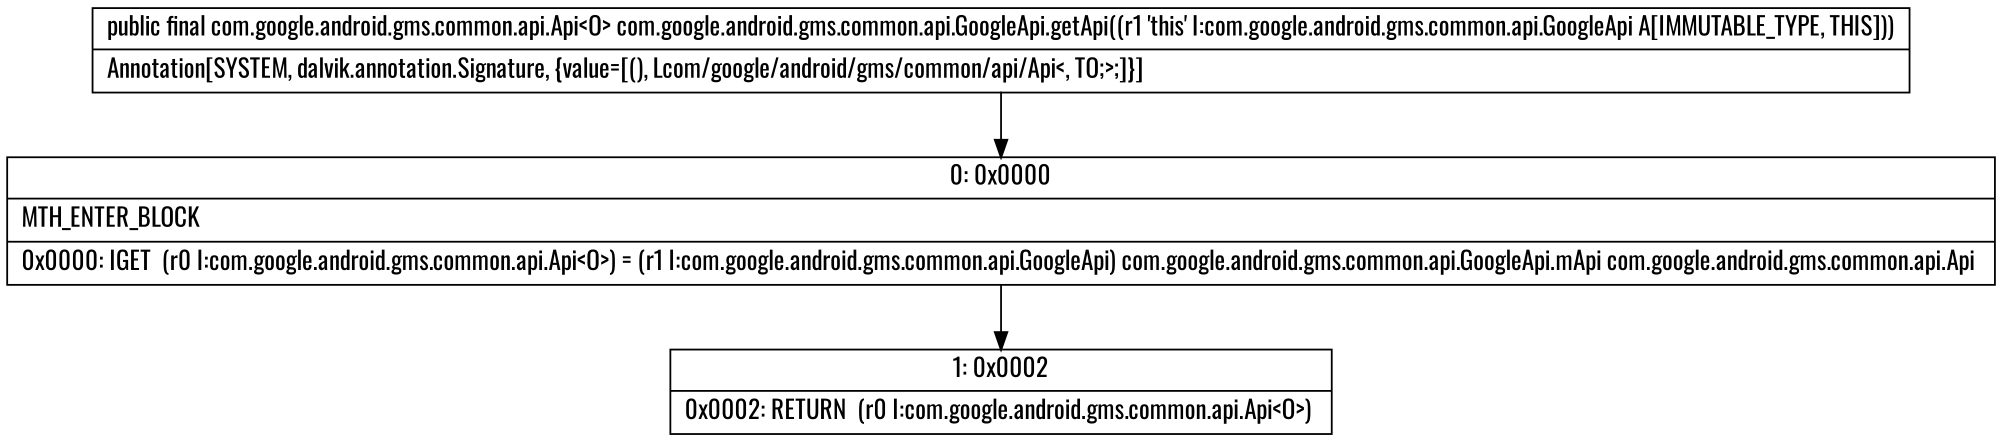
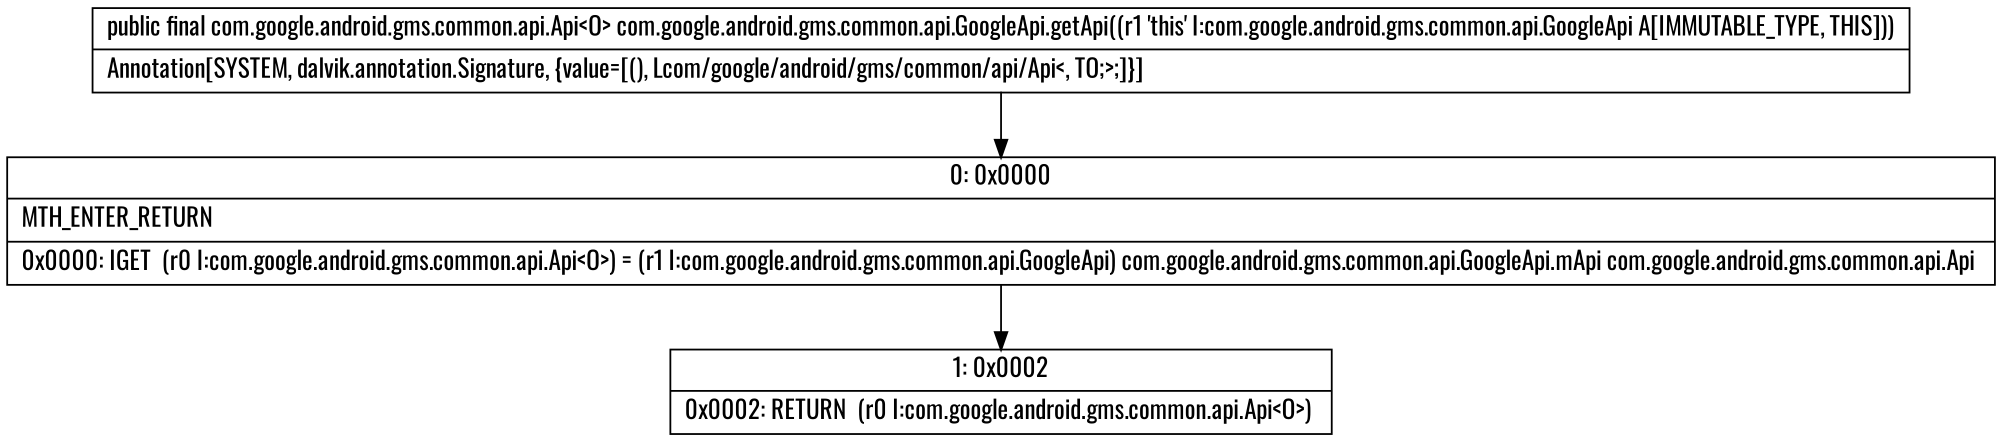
node "0: 0x0000": text "MTH_ENTER_BLOCK" -> "MTH_ENTER_RETURN"
